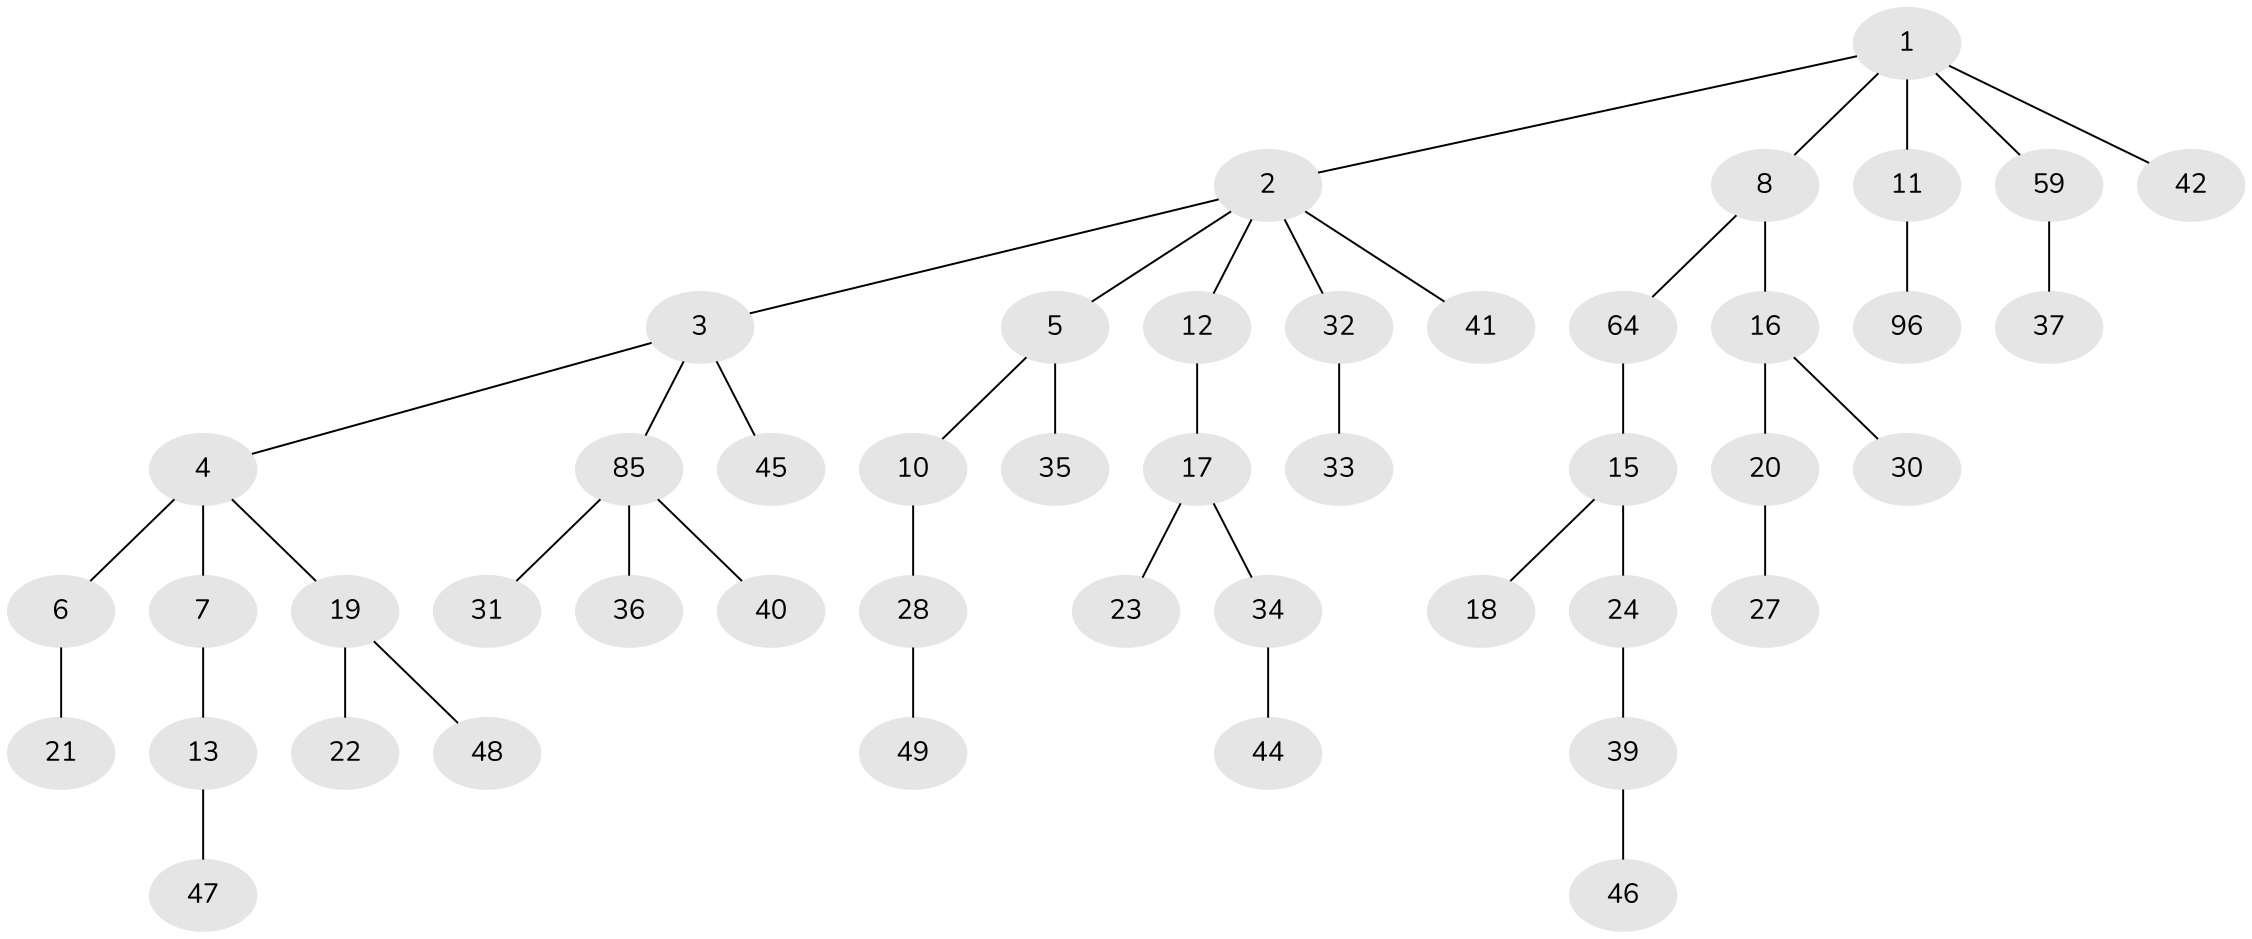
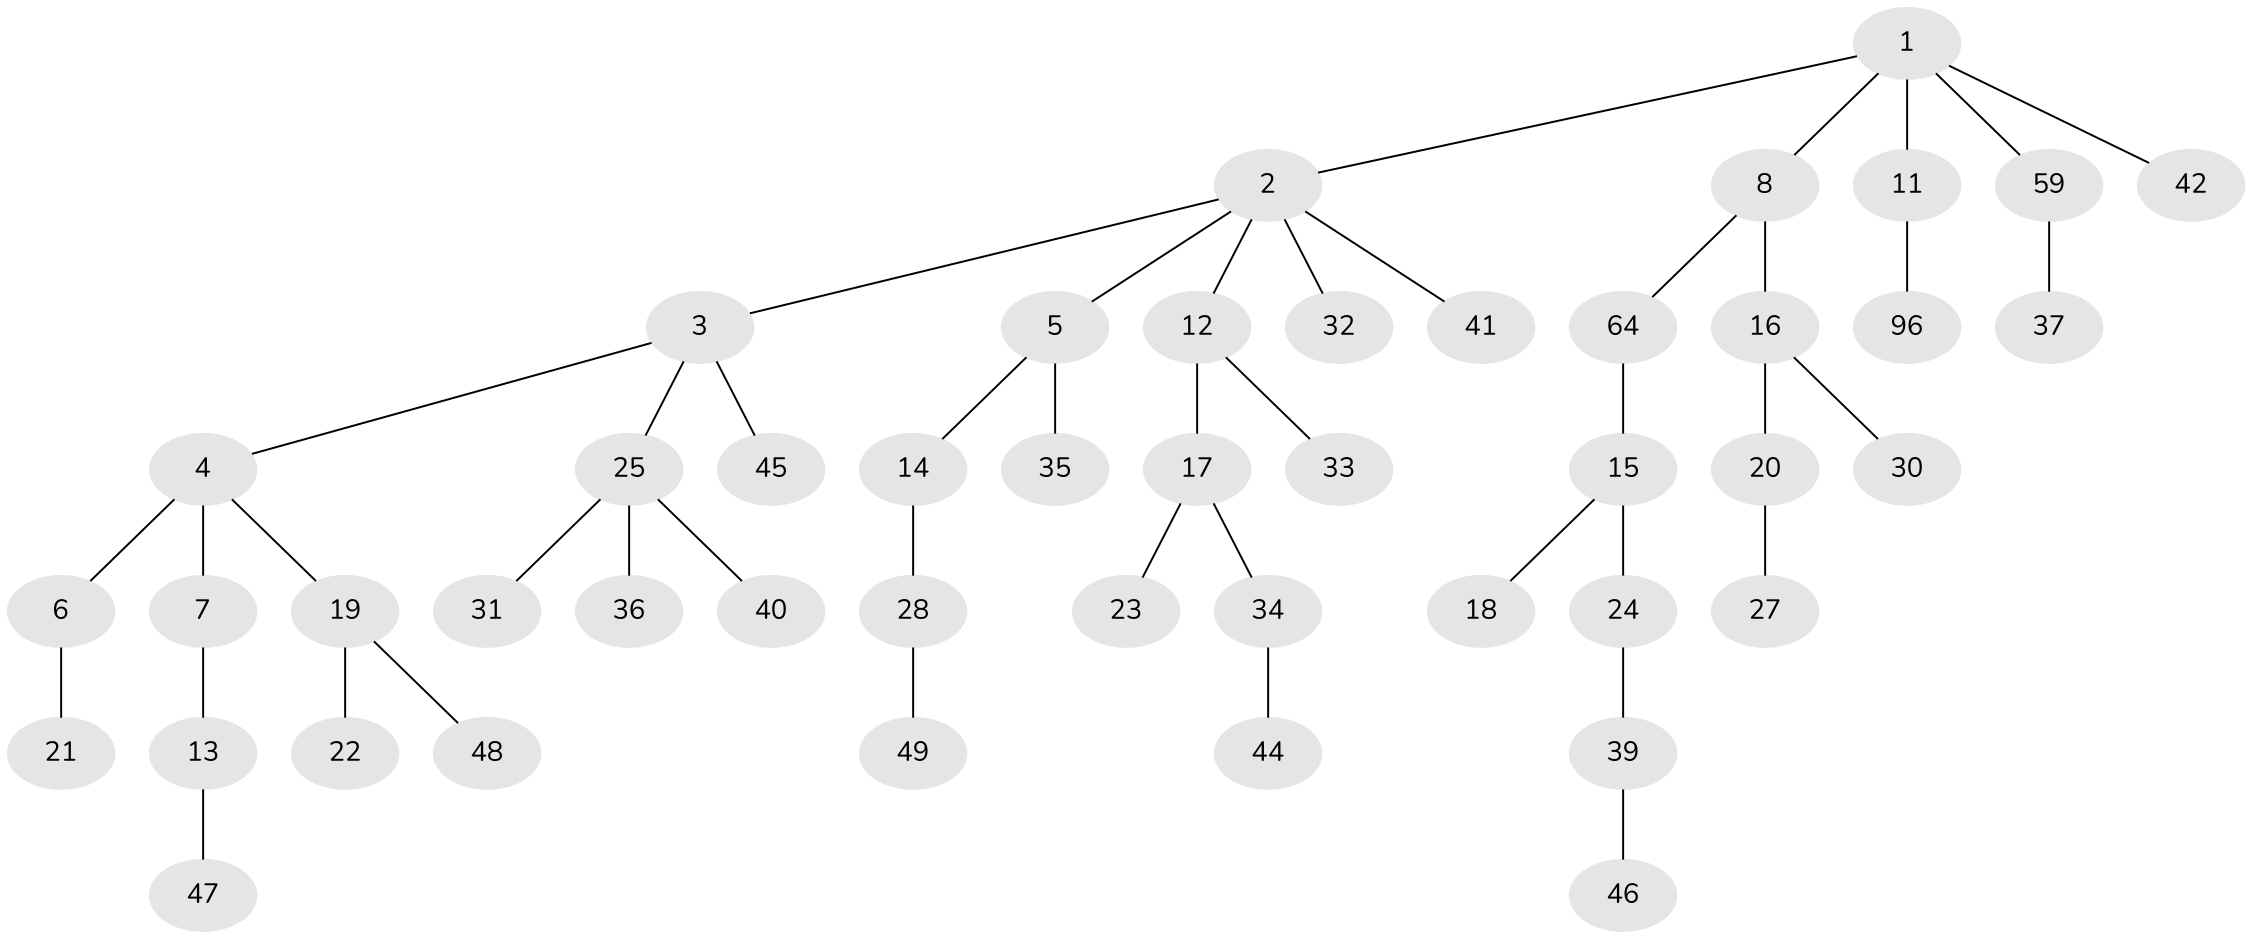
edge "32" -- "33": now "12" -- "33"
node "85": label "85" -> "25"
node "10": label "10" -> "14"
